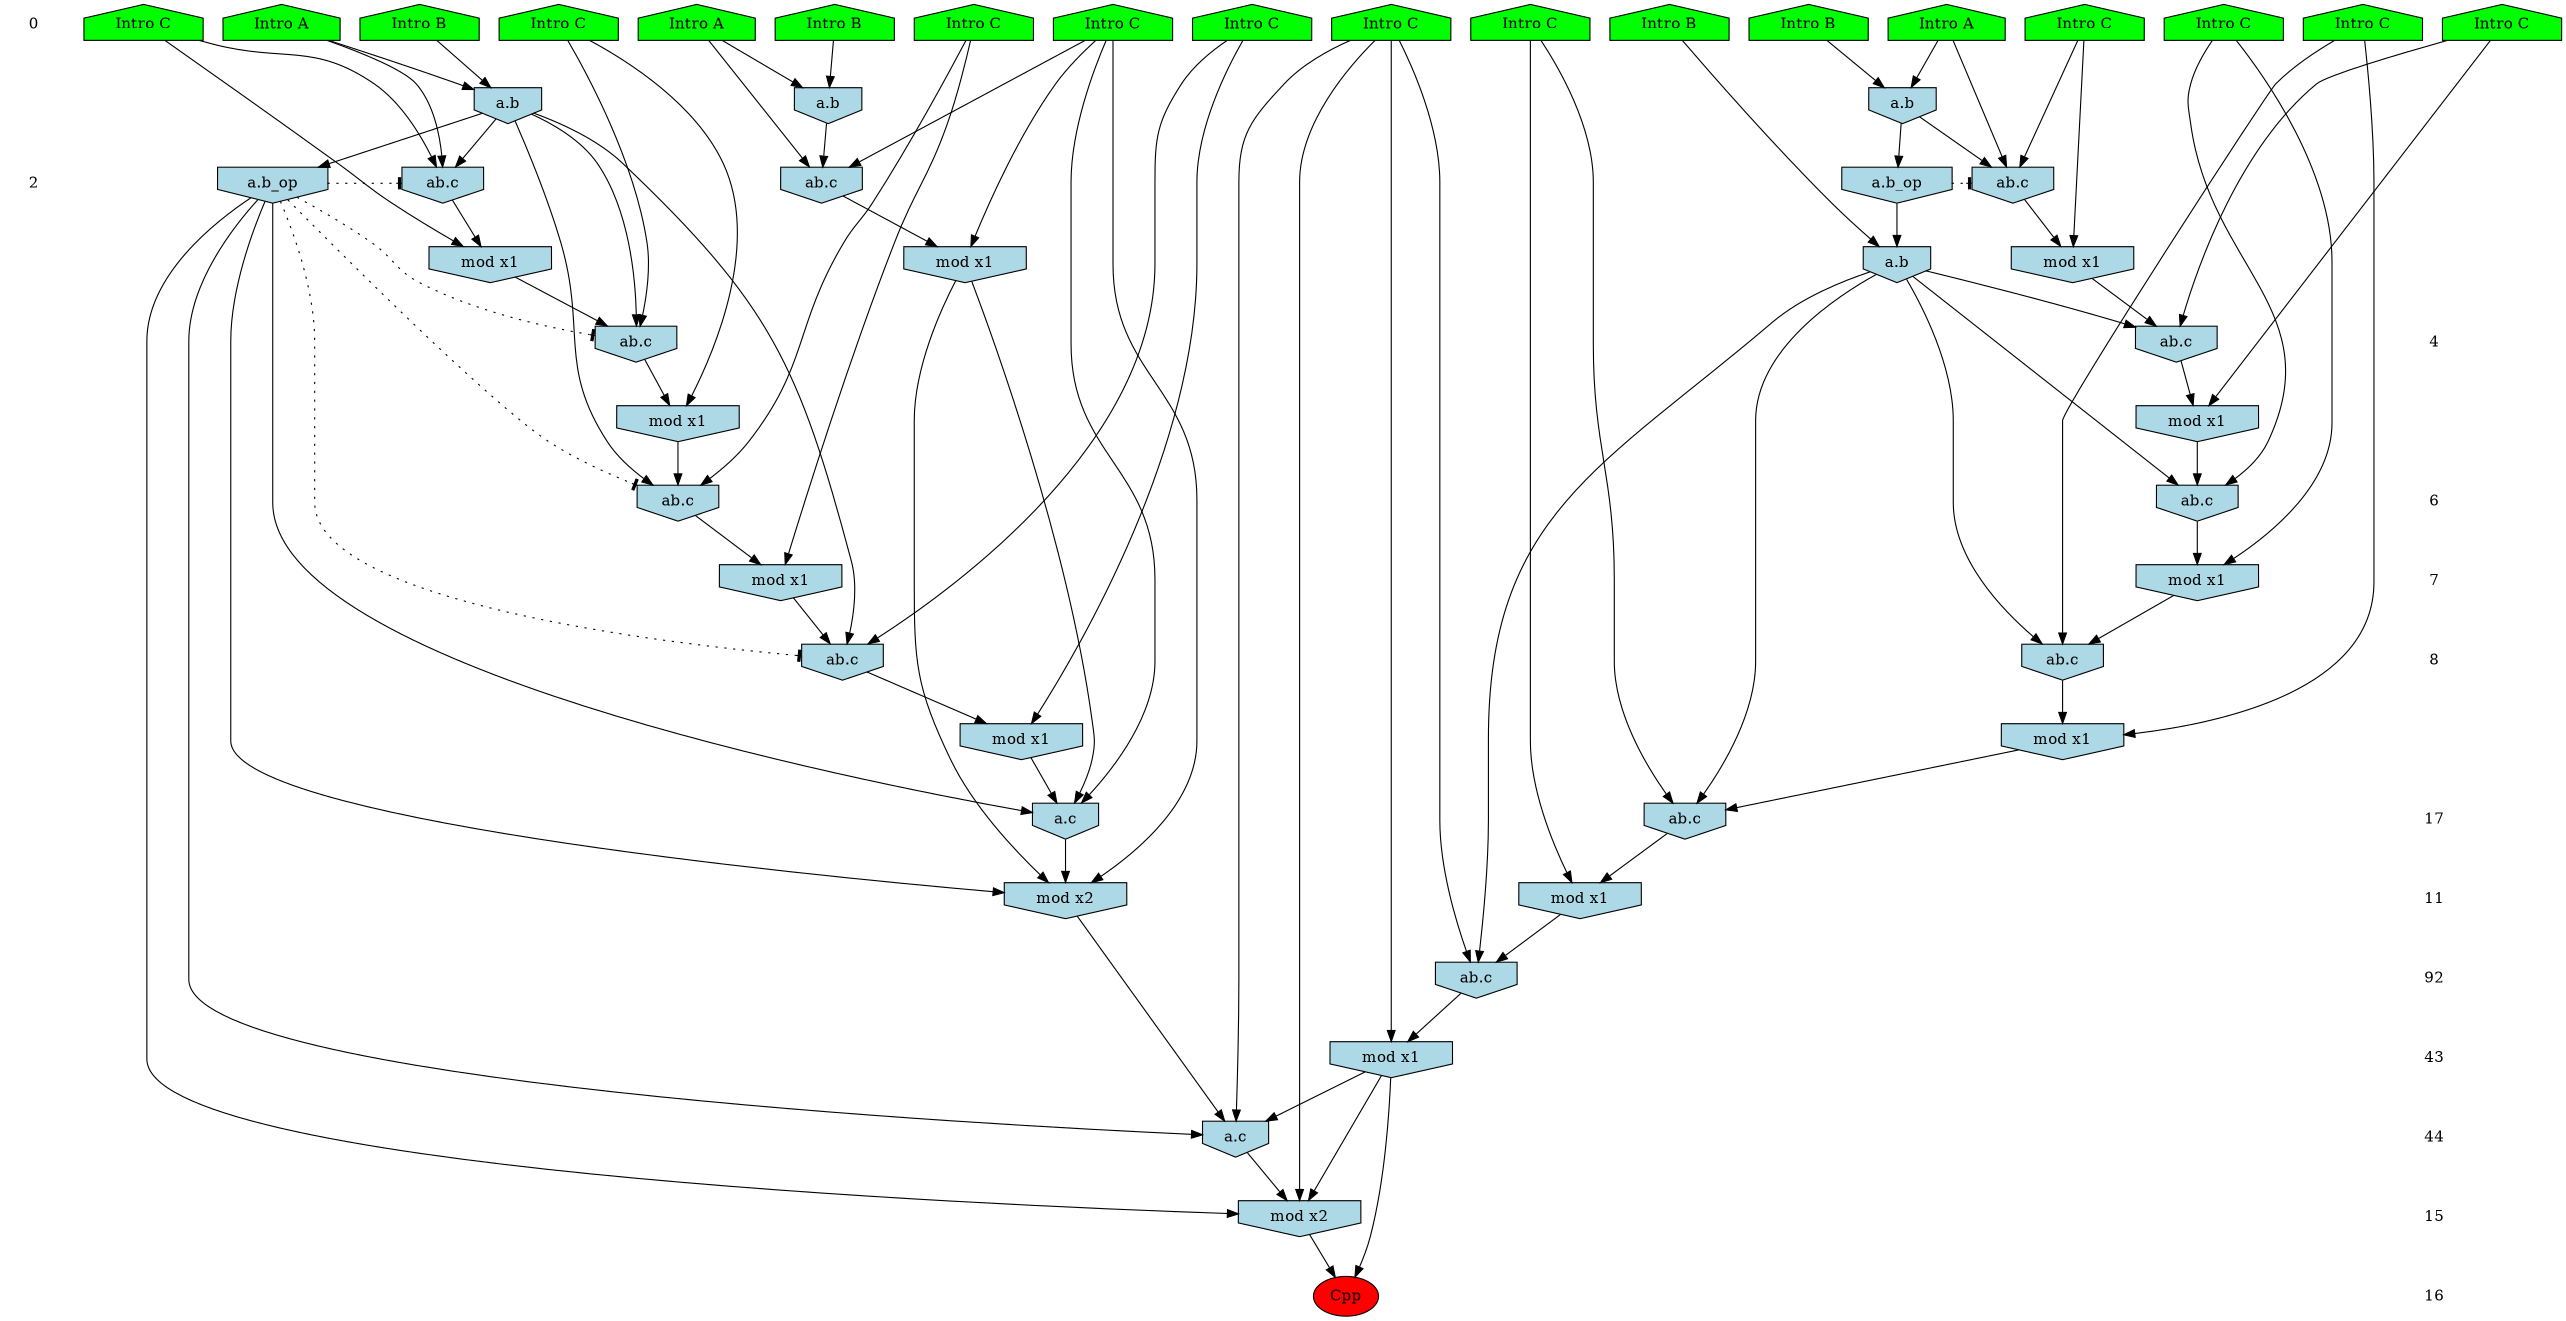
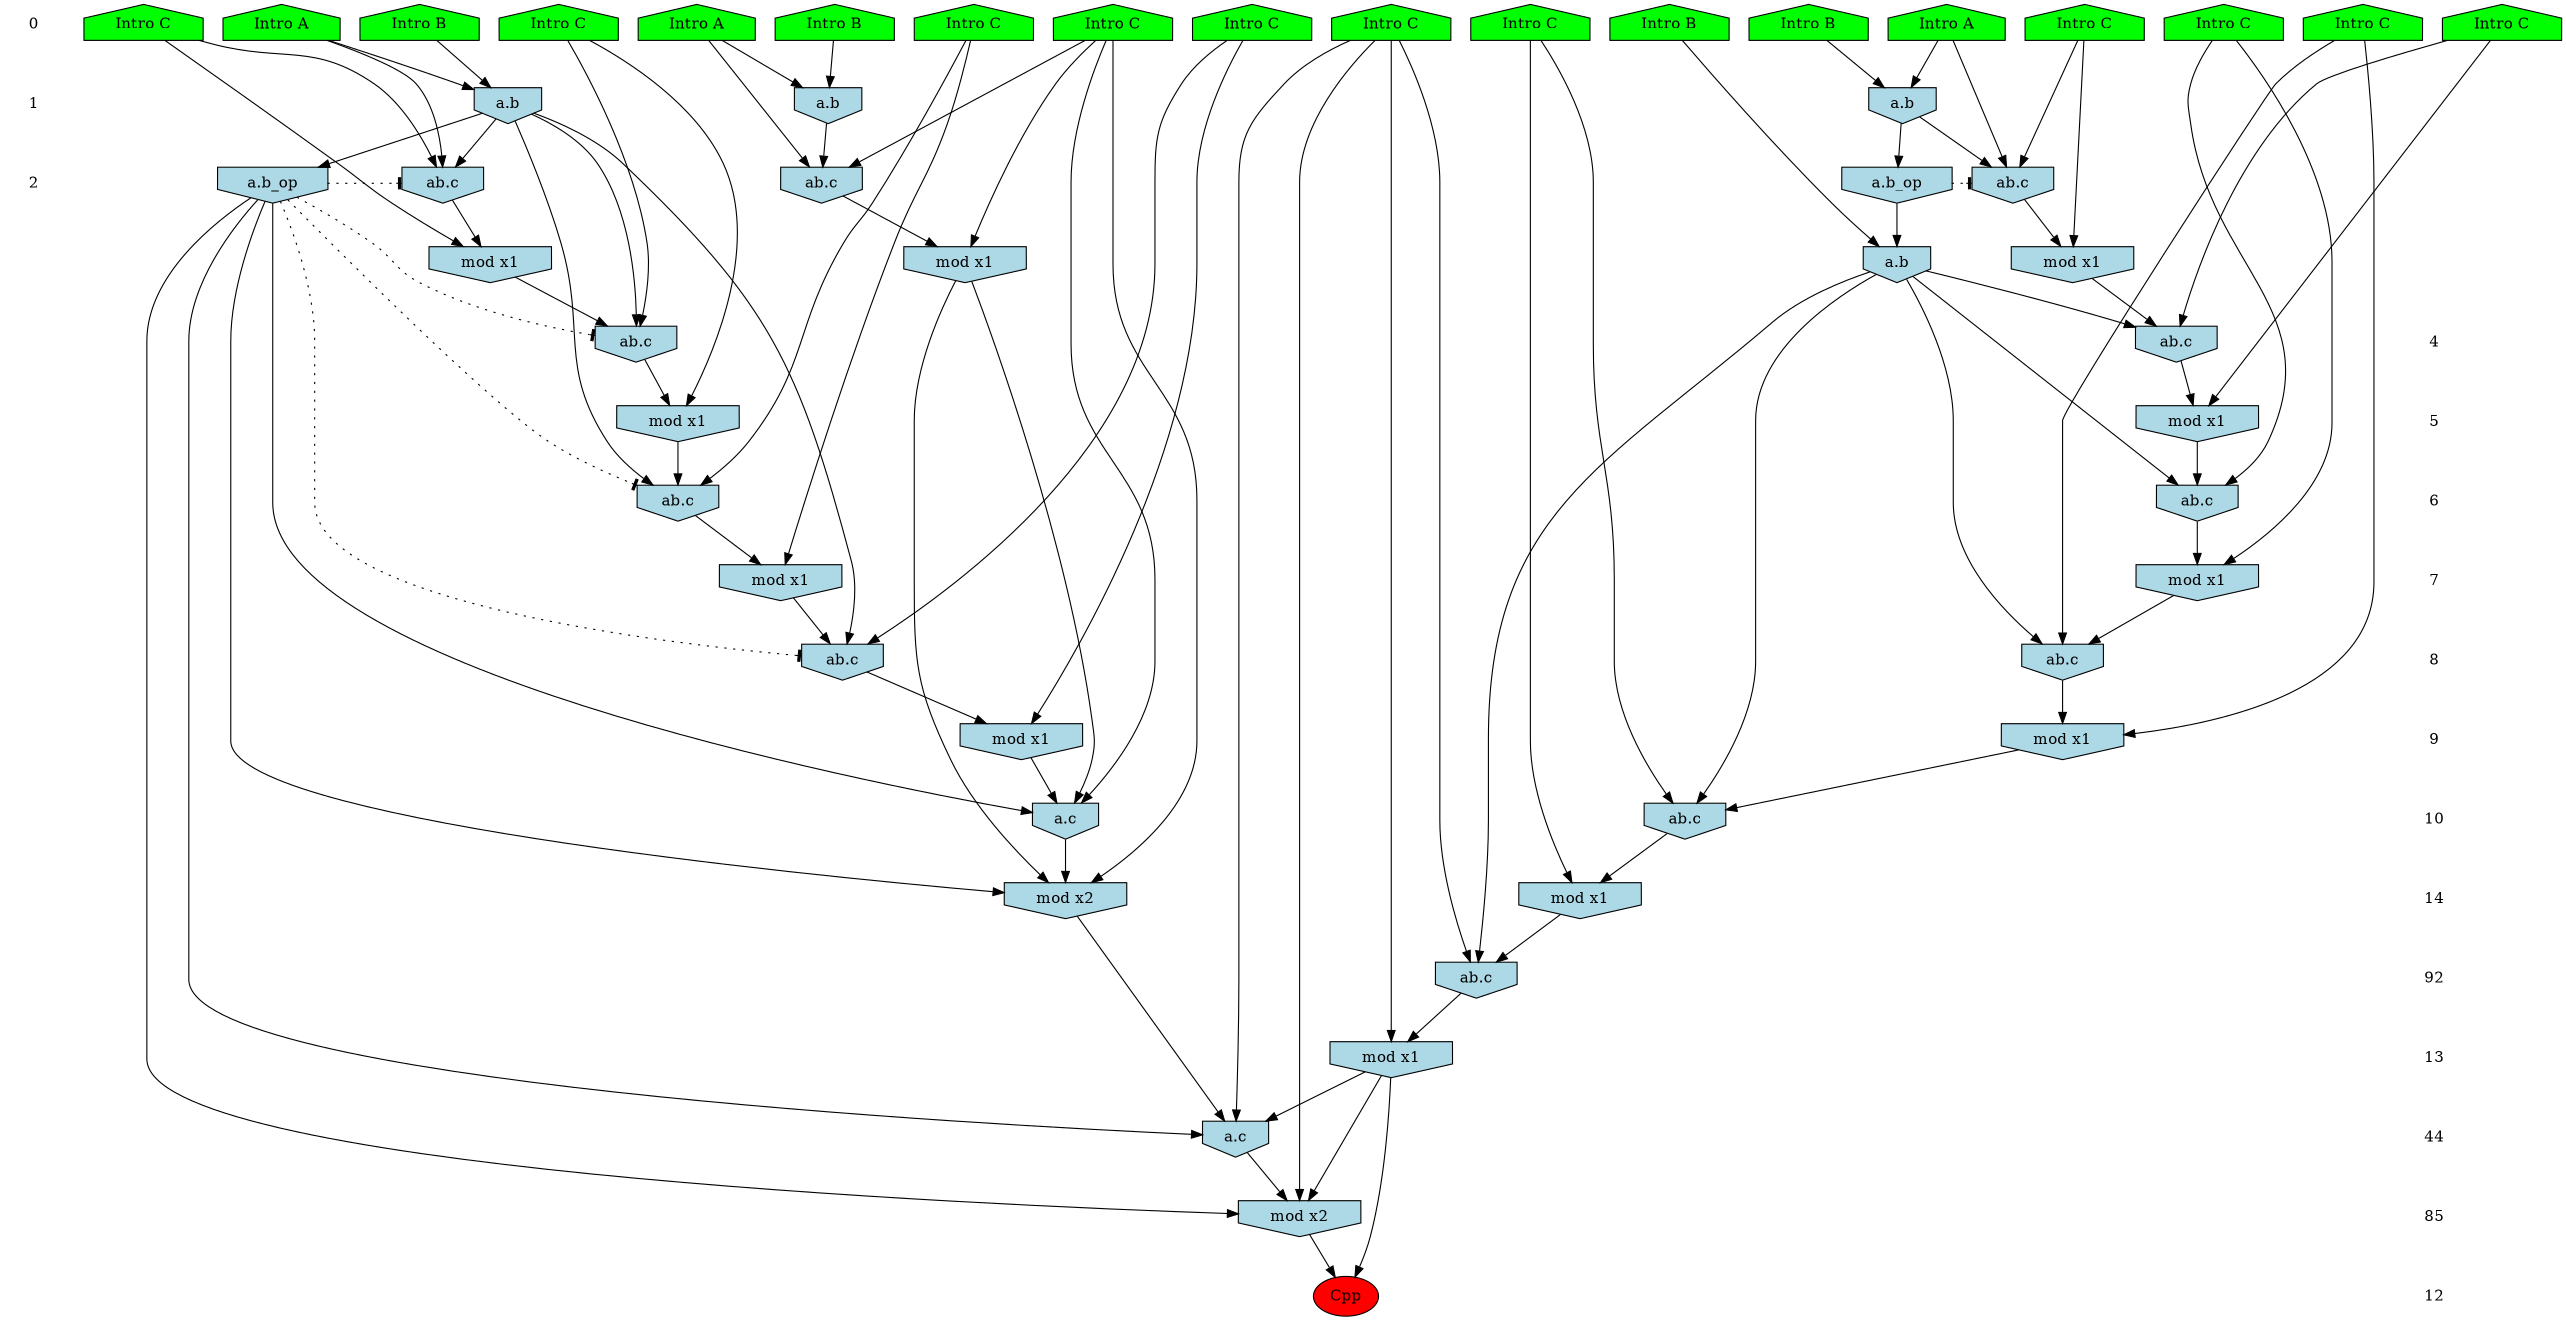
node "1": added
node "5": added
node "9": added
node "17": label "17" -> "10"
node "11": label "11" -> "14"
node "43": label "43" -> "13"
node "15": label "15" -> "85"
node "16": label "16" -> "12"
